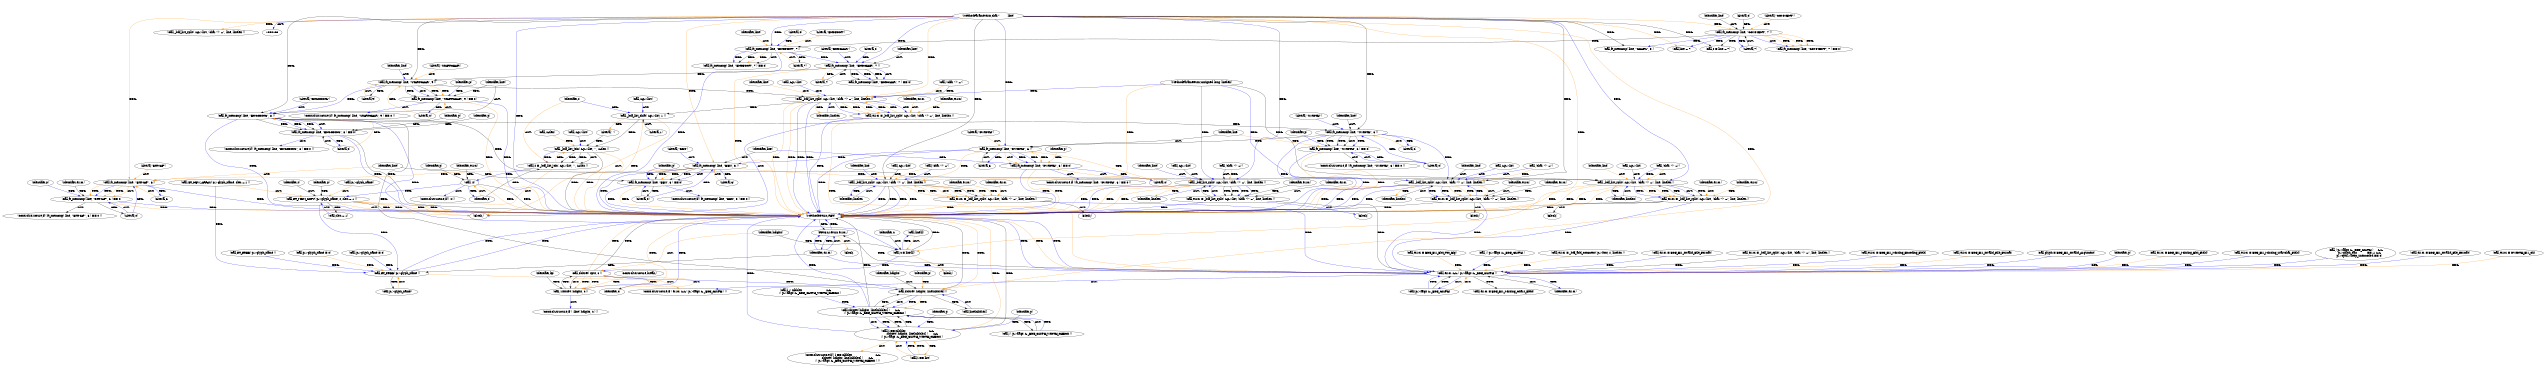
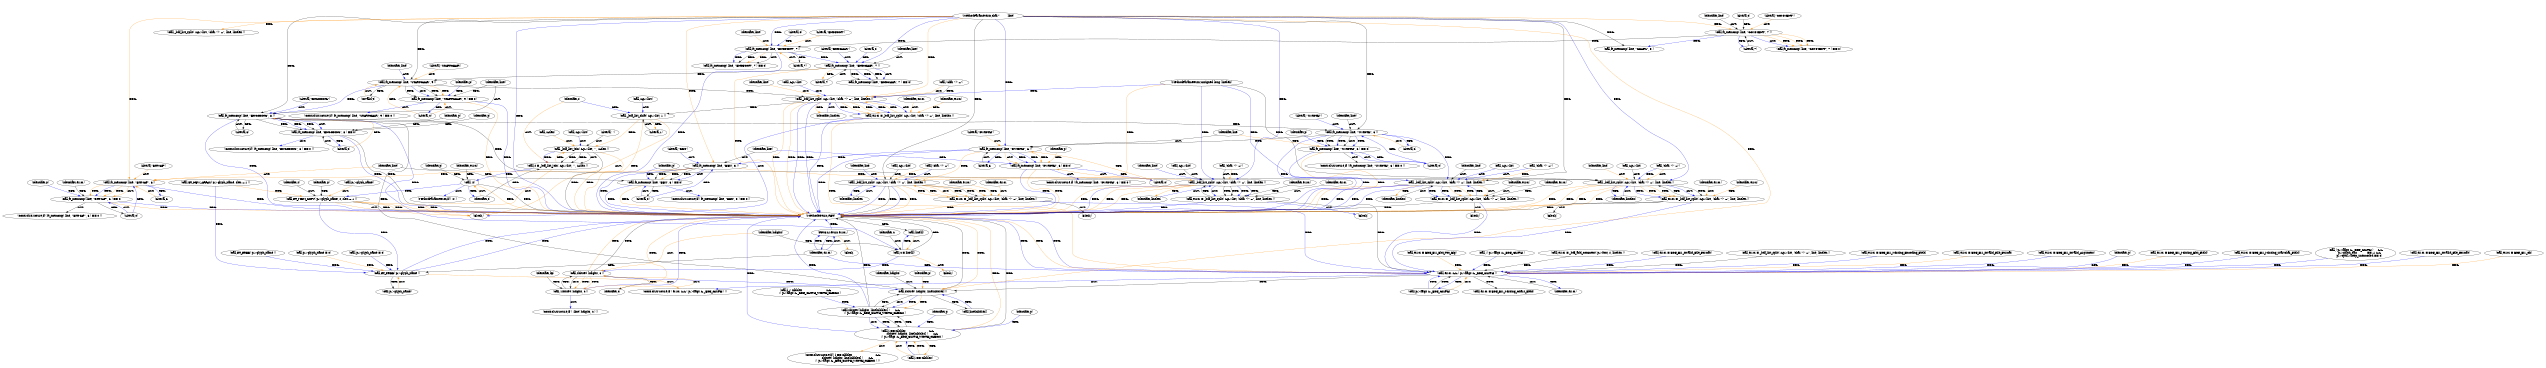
node "1000163": removed
node "(Call,line + 7)": removed
node "(Call,s = line + 7)": removed
node "(Literal,9)": label "(Literal,9)" -> "(Invalid,9)"
edge "(Call,_bdf_list_shift( &p->list, 1 ))" -> "(Literal,' ')": now "(Call,_bdf_list_shift( &p->list, 1 ))" -> "(Literal,1)"
node "(Literal,8)": added
edge "(Call,_bdf_list_shift( &p->list, 1 ))" -> "(Call,_bdf_list_join( &p->list, ' ', &slen ))": color black -> darkorange
edge "(Call,&slen)" -> "(Call,_bdf_list_join( &p->list, ' ', &slen ))": label "DDG: " -> "AST: "
edge "(Literal,' ')" -> "(Call,_bdf_list_join( &p->list, ' ', &slen ))": label "CFG: " -> "AST: "
edge "(MethodParameterIn,char*          line)" -> "(Call,c = line[i])": removed, label "DDG:"
node "(Literal,3)": removed
edge "(Call,FT_NEW_ARRAY( p->glyph_name, slen + 1 ))" -> "(Call,FT_MEM_COPY( p->glyph_name, s, slen + 1 ))": label "AST: " -> "DDG: "
node "(ControlStructure,if ( !s ))": label "(ControlStructure,if ( !s ))" -> "(MethodParameterIn,if ( !s ))"
node "(Call,slen + 1)": removed
edge "(MethodReturn,RET)" -> "(Return,return error;)": now "(MethodReturn,RET)" -> "(Call,line[i])"
edge "(Call,c = line[i])" -> "(MethodReturn,RET)": label "DDG: " -> "CFG: "
node "(Call,glyph = BDF_Err_Invalid_Argument)": label "(Call,glyph = BDF_Err_Invalid_Argument)" -> "(Call,error = BDF_Err_Invalid_Argument)"
node "(Call,error = DWIDTH_Err_Ok)": label "(Call,error = DWIDTH_Err_Ok)" -> "(Call,error = BDF_Err_Ok)"
edge "(Call,error = _bdf_add_comment( p->font, s, linelen ))" -> "(Call,error && ( p->flags & _BDF_GLYPH ))": color darkorange -> black
edge "(Call,error && ( p->flags & _BDF_GLYPH ))" -> "(Return,return error;)": now "(Call,error && ( p->flags & _BDF_GLYPH ))" -> "(Call,sbitset( hdigits, line[nibbles] ))"
node "(Call,sbitset( opts, c ))": label "(Call,sbitset( opts, c ))" -> "(Call,sbitset( hdigits, c ))"
node "(ControlStructure,break;)": removed
edge "(Call,error && ( p->flags & _BDF_GLYPH ))" -> "(Call,p->flags & _BDF_GLYPH)": label "AST: " -> "CFG: "
edge "(Call,line[nibbles])" -> "(Call,sbitset( hdigits, line[nibbles] ))": label "AST: " -> "CFG: "
node "(Call,!( p->flags & _BDF_GLYPH_WIDTH_CHECK ))": removed
node "(Call,i == list)": label "(Call,i == list)" -> "(Call,i == nibbles)"
